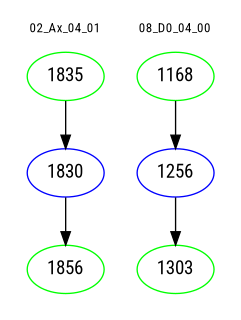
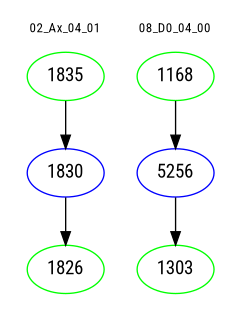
node "1256": label "1256" -> "5256"
node "1856": label "1856" -> "1826"
